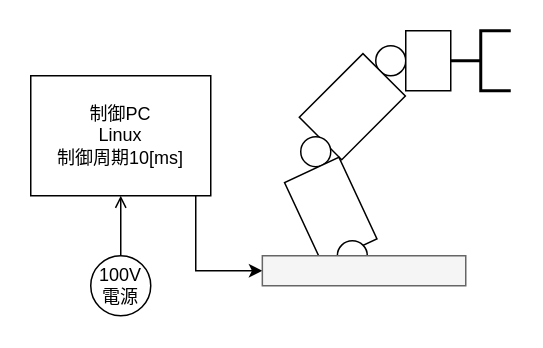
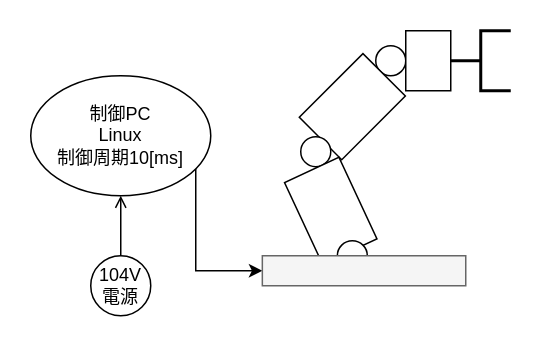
node "制御PC Linux 制御周期10[ms]": shape rectangle -> ellipse
node "100V 電源": label "100V 電源" -> "104V 電源"
